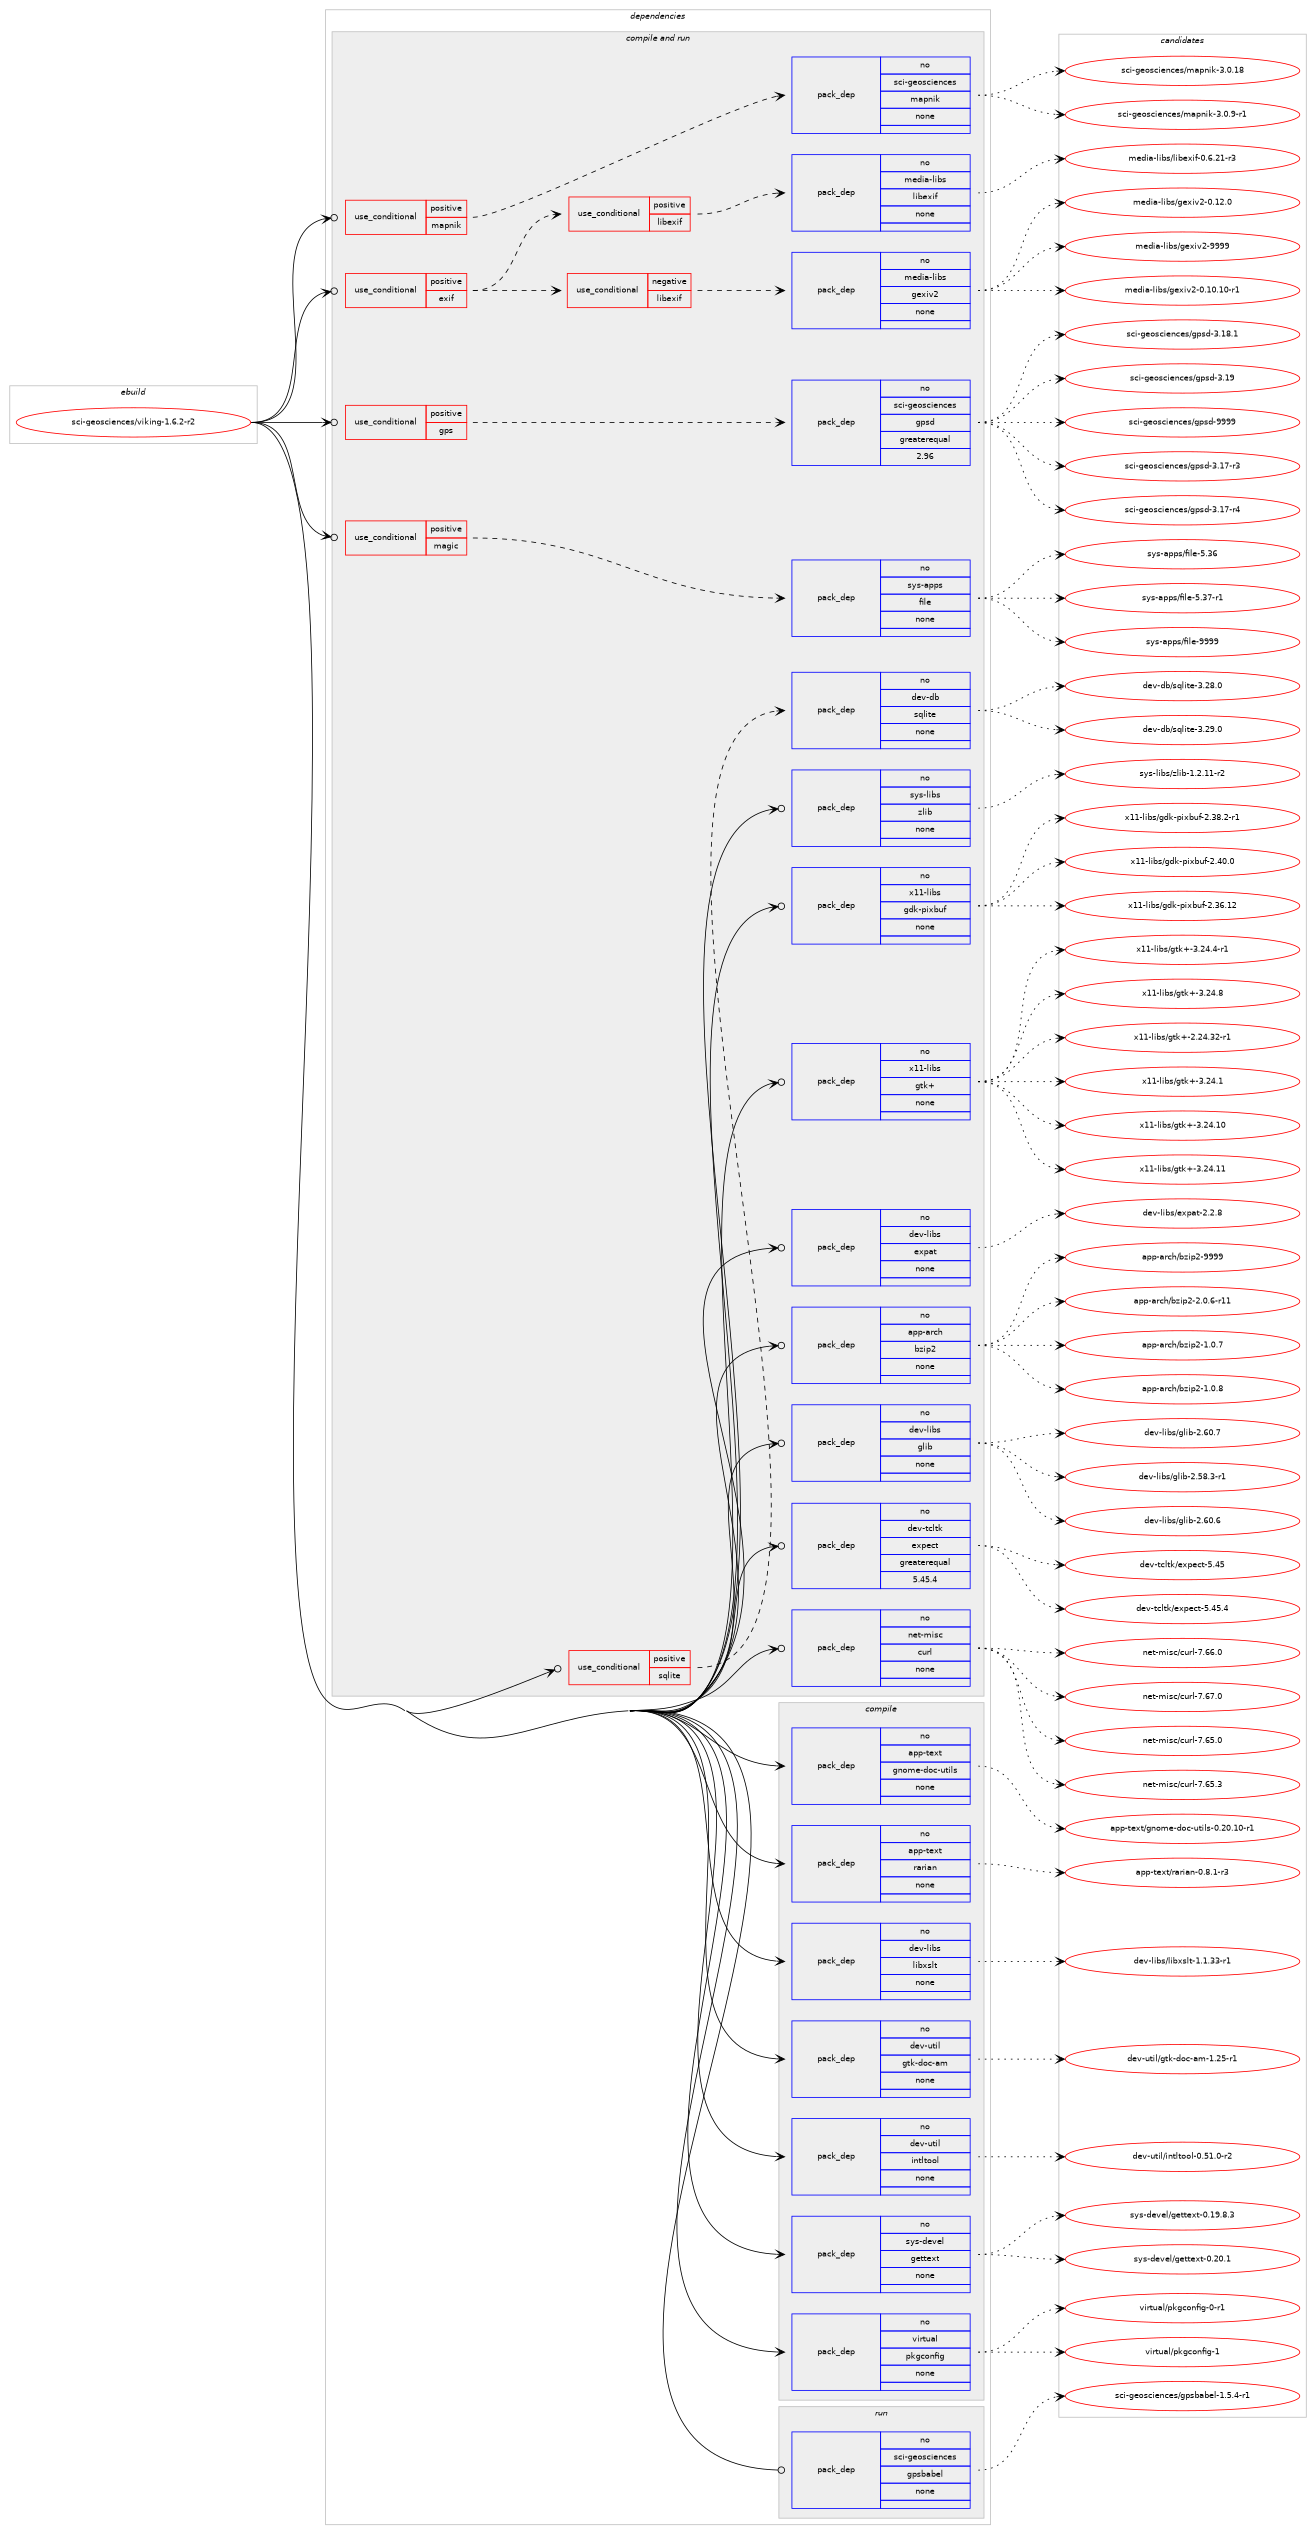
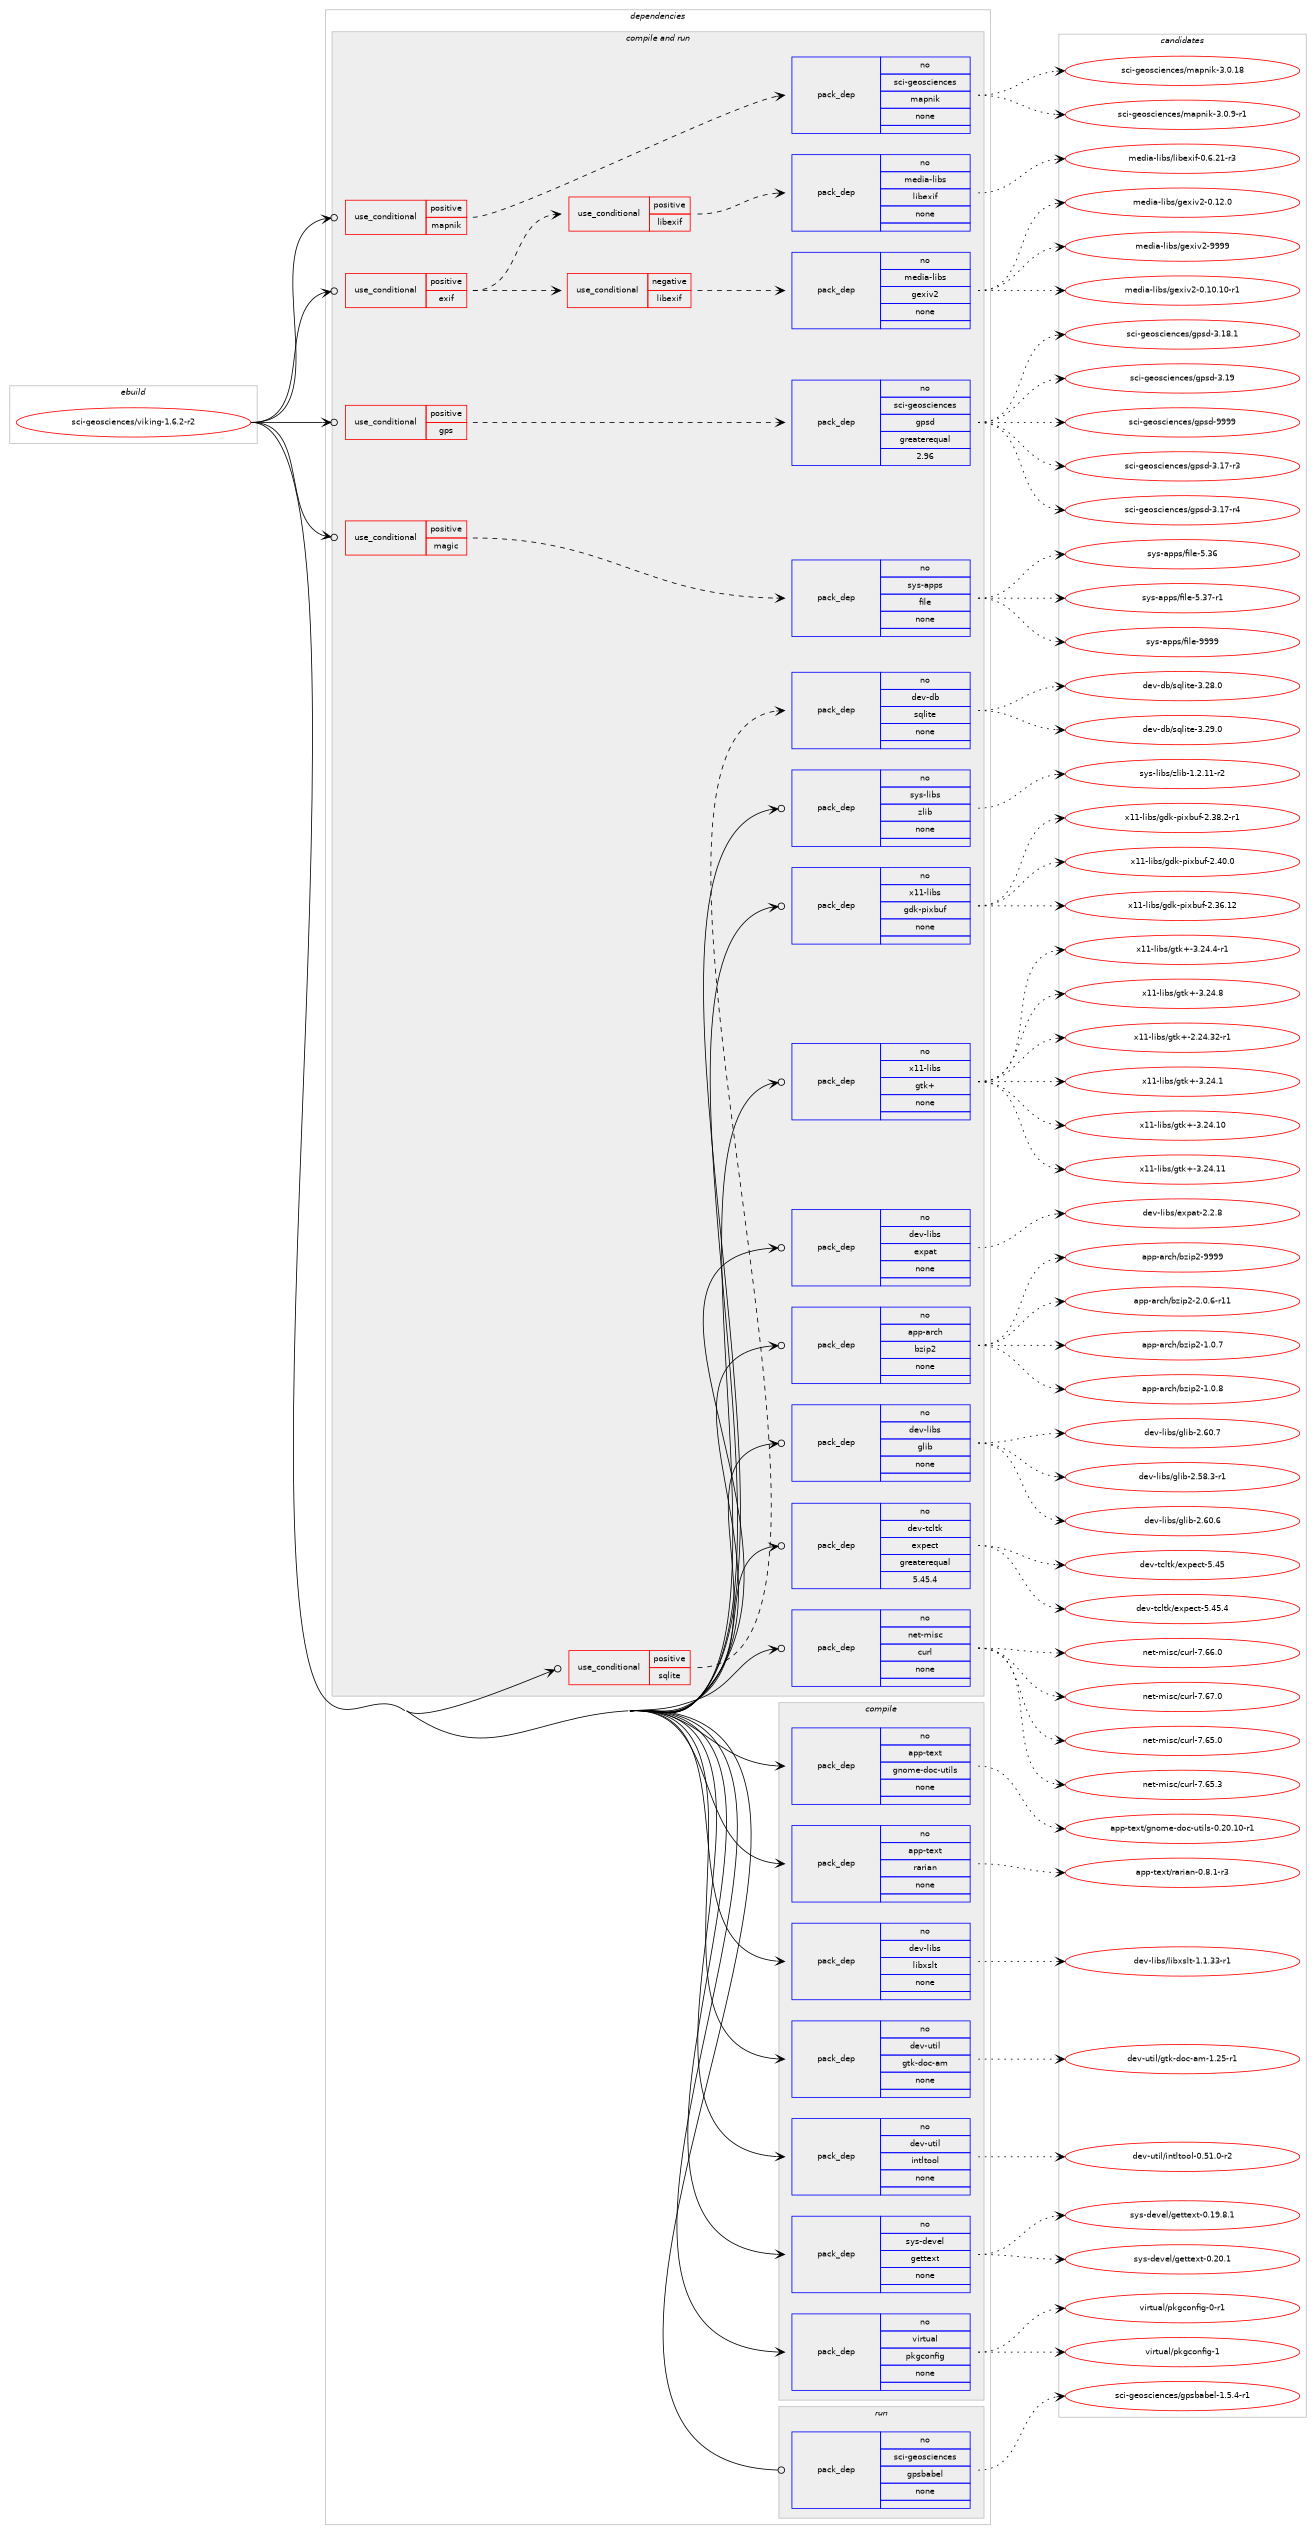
node "sys-devel/gettext-0.19.8.3": label "sys-devel/gettext-0.19.8.3" -> "sys-devel/gettext-0.19.8.1"
